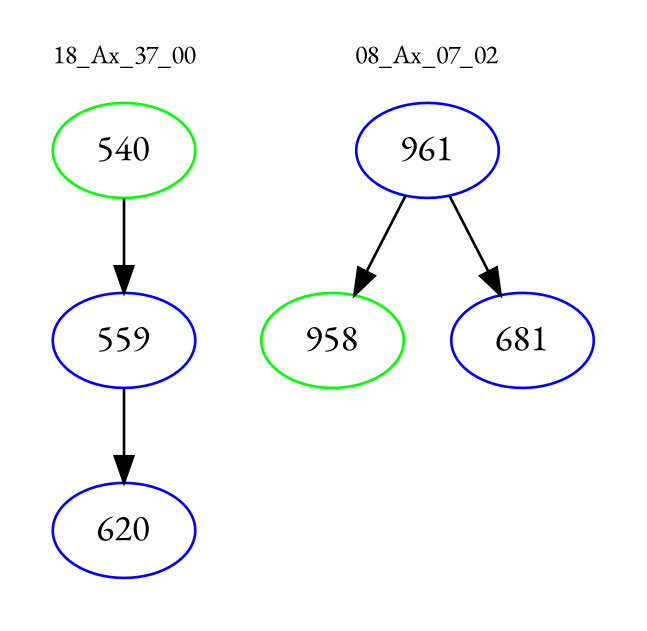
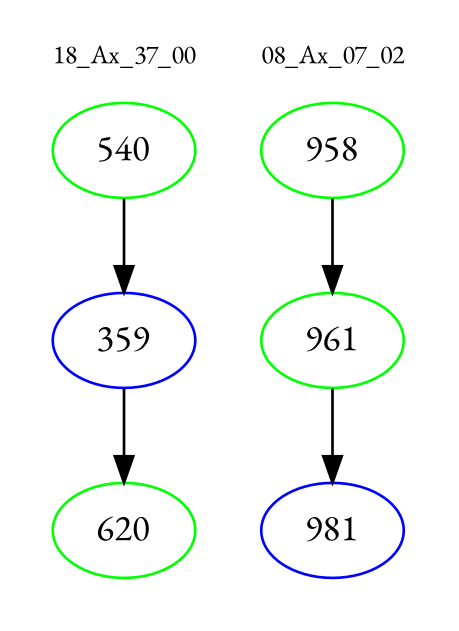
node "961": color blue -> green
edge "961" -> "958": reversed
node "559": label "559" -> "359"
node "681": label "681" -> "981"
node "620": color blue -> green
